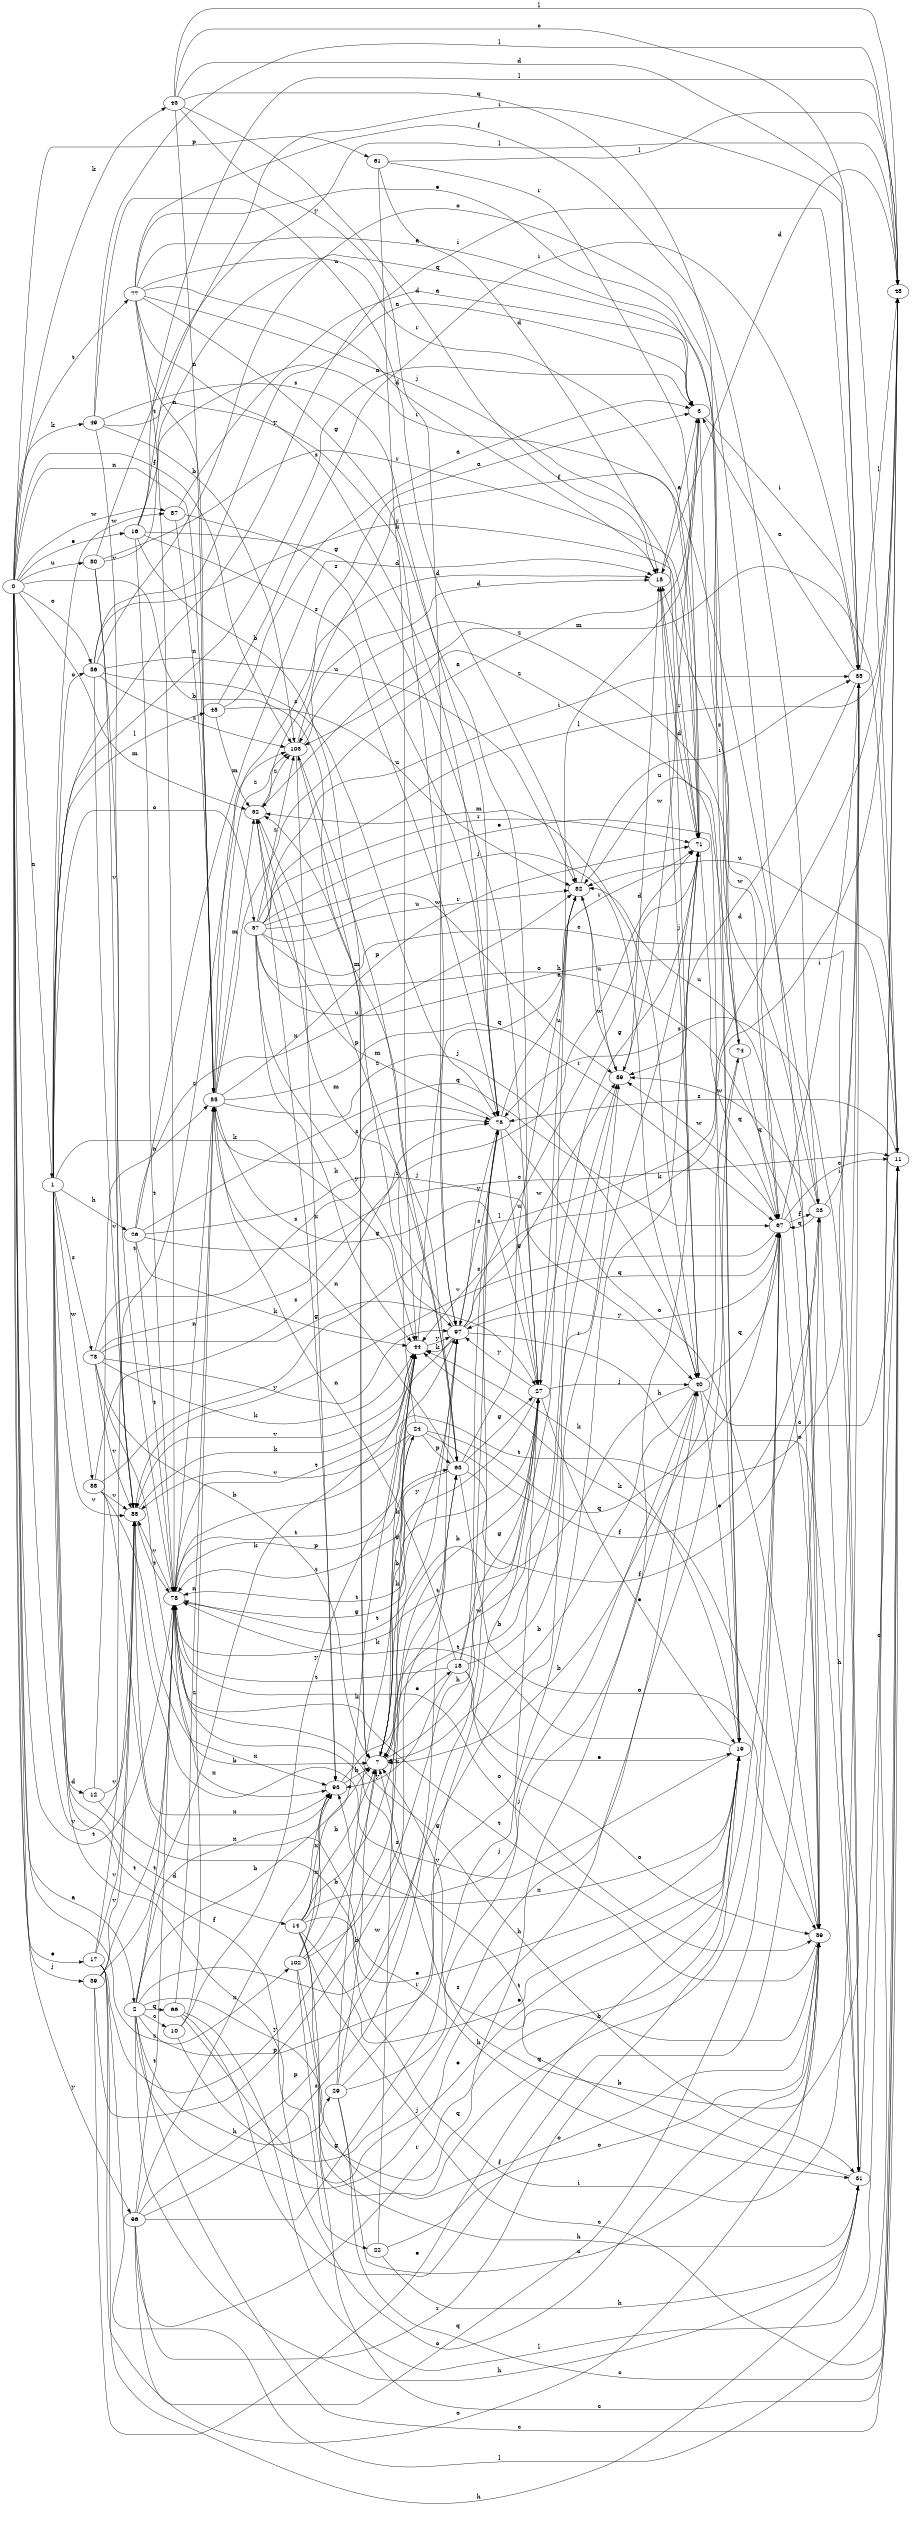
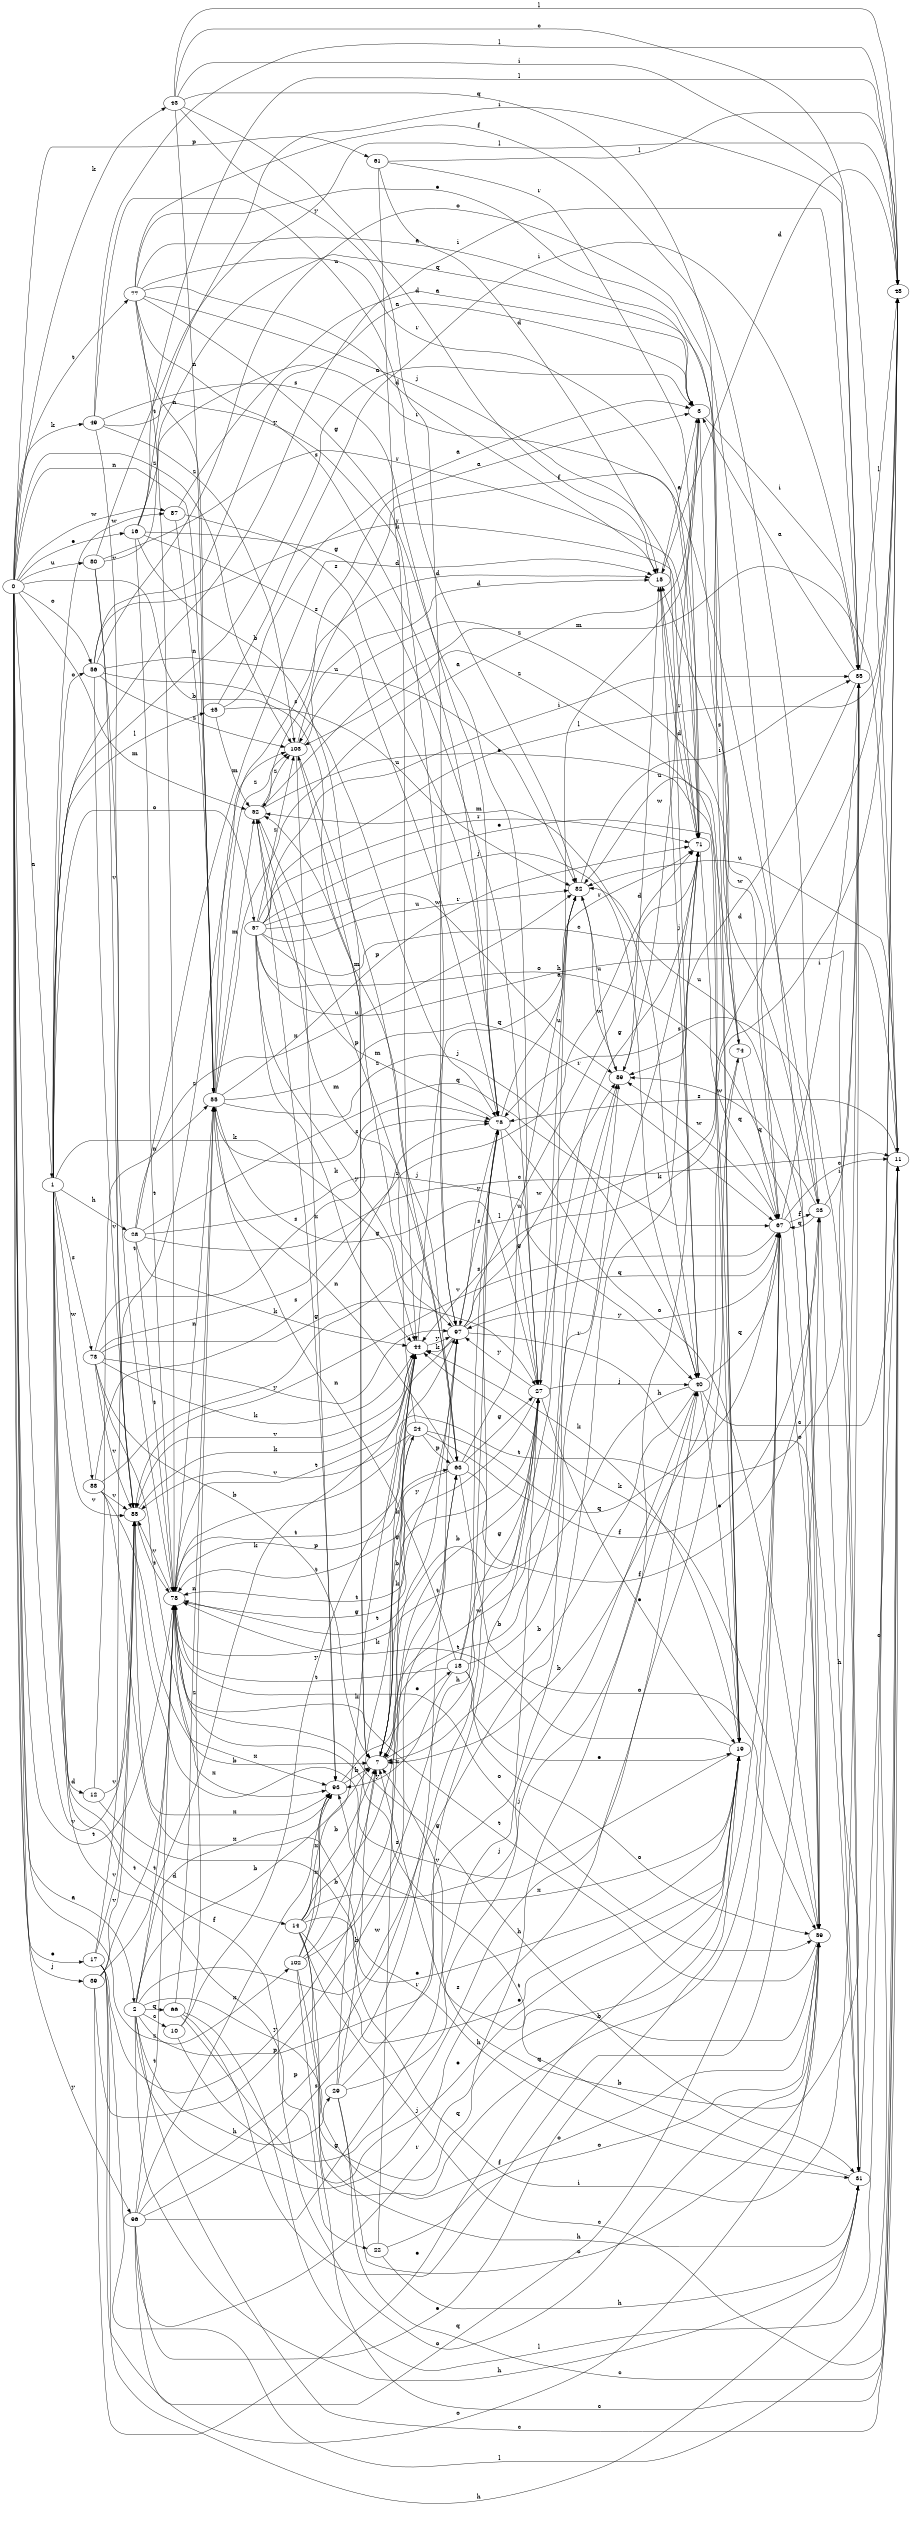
edge "43" -> "35": label "d" -> "i"
edge "0" -> "103": label "f" -> "z"
edge "49" -> "103": label "b" -> "z"
node "26": label "26" -> "28"
edge "52" -> "19": added, label "e"
edge "96" -> "19": label "r" -> "e"
